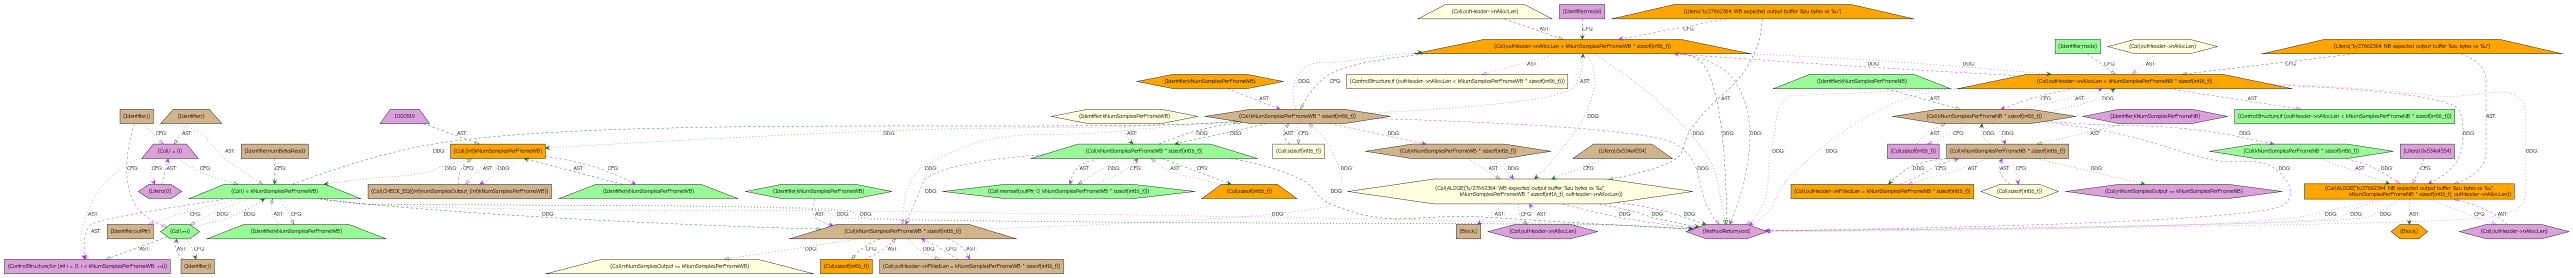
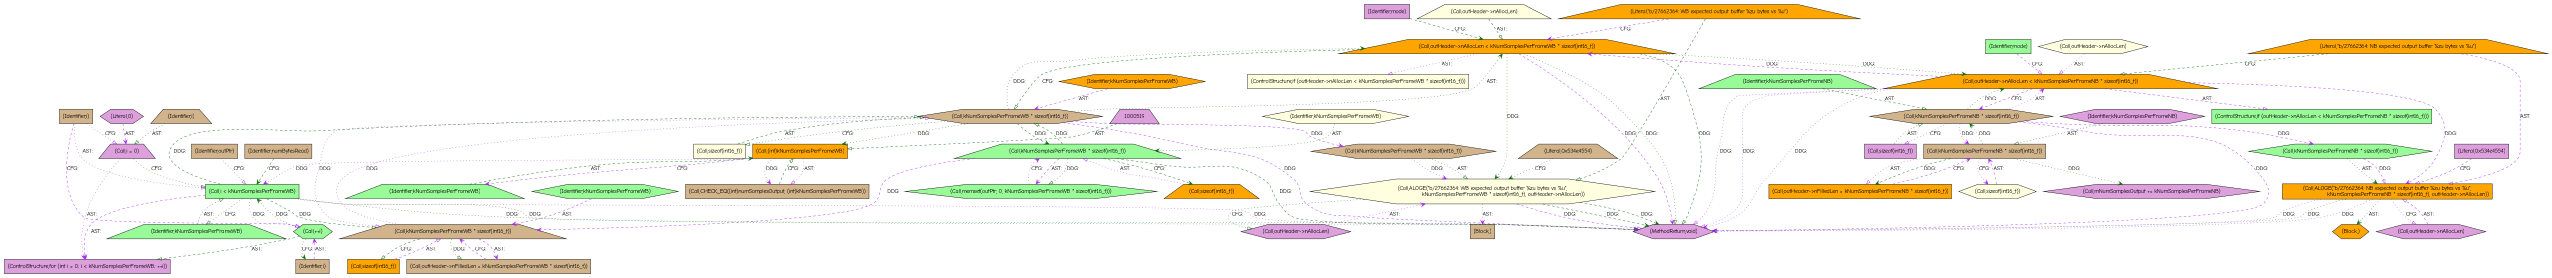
edge "(Call,i = 0)" -> "(Literal,0)": removed, label "CFG:"
edge "(Call,(int)kNumSamplesPerFrameWB)" -> "(Call,i < kNumSamplesPerFrameWB)": color darkgreen -> purple
node "(Call,i < kNumSamplesPerFrameWB)": shape trapezium -> box
edge "(Call,i < kNumSamplesPerFrameWB)" -> "(Identifier,outPtr)": reversed
node "(Call,mNumSamplesOutput += kNumSamplesPerFrameWB)": removed
